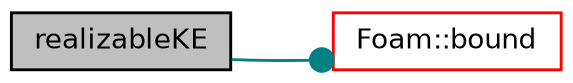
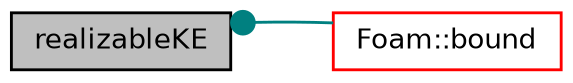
edge "realizableKE" -> "Foam::bound": reversed
